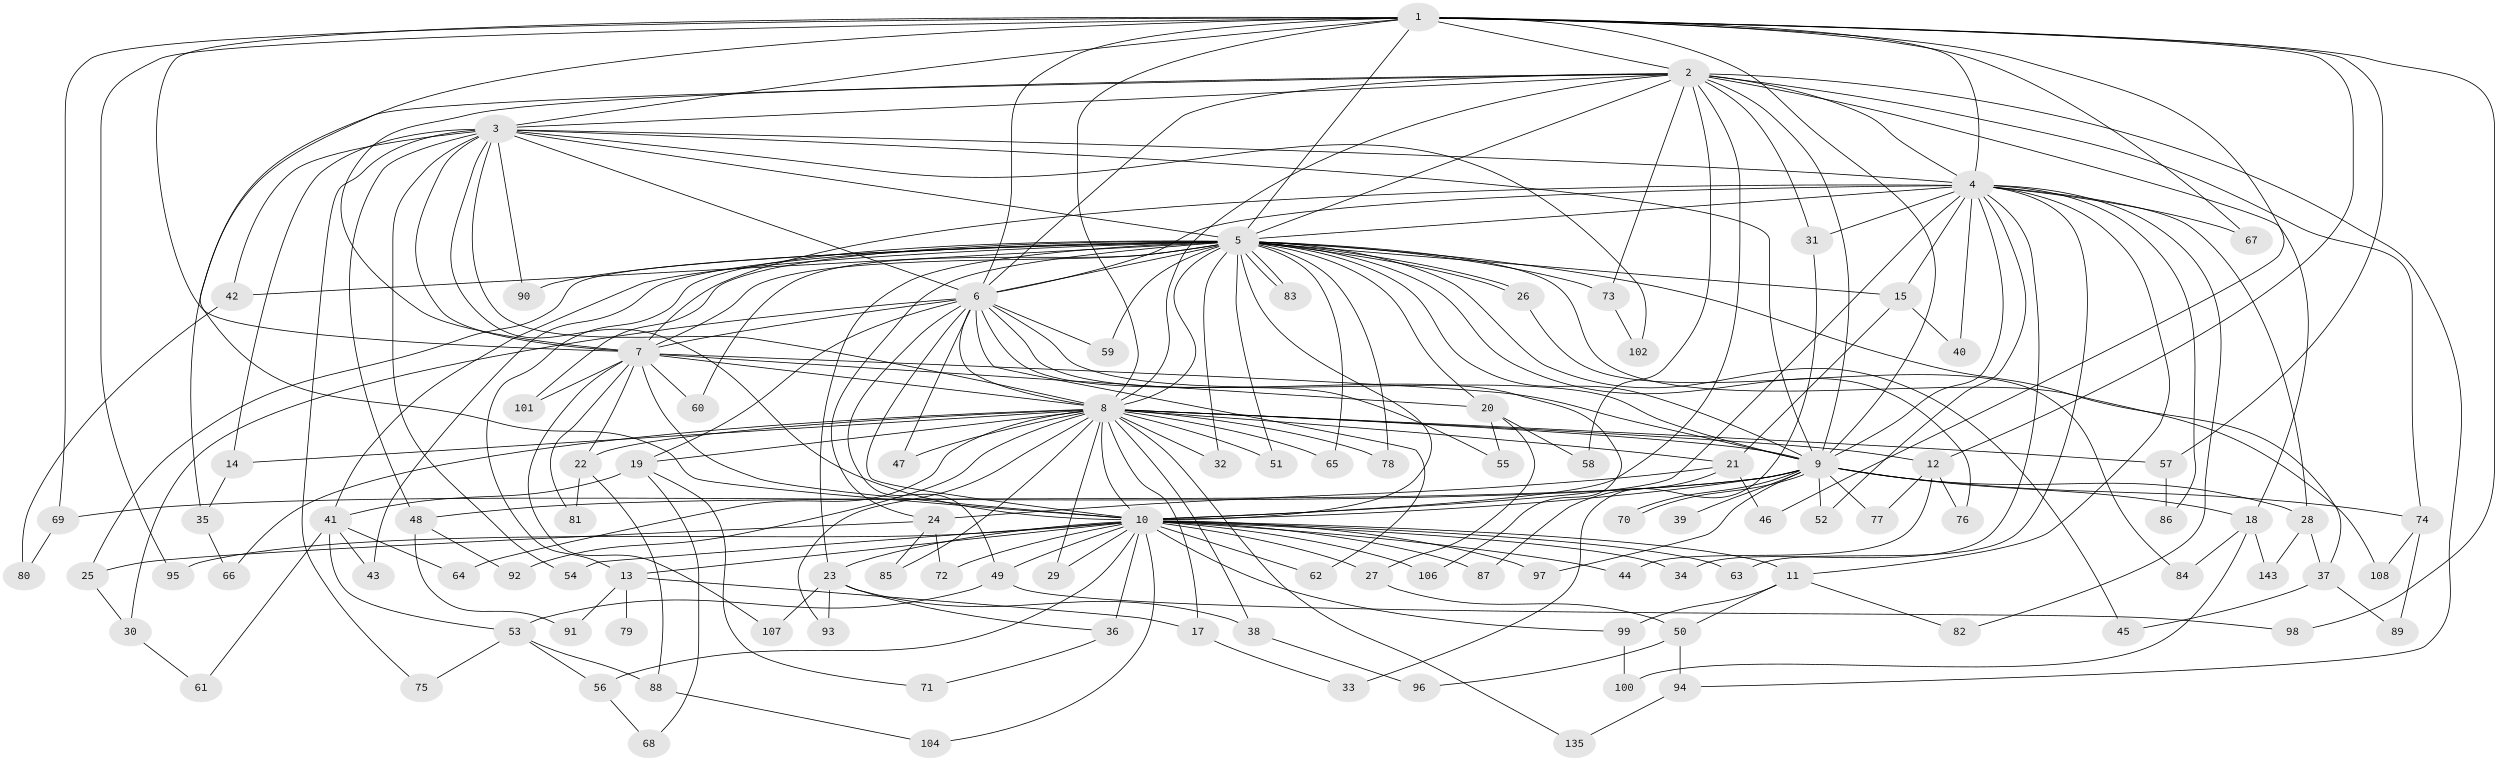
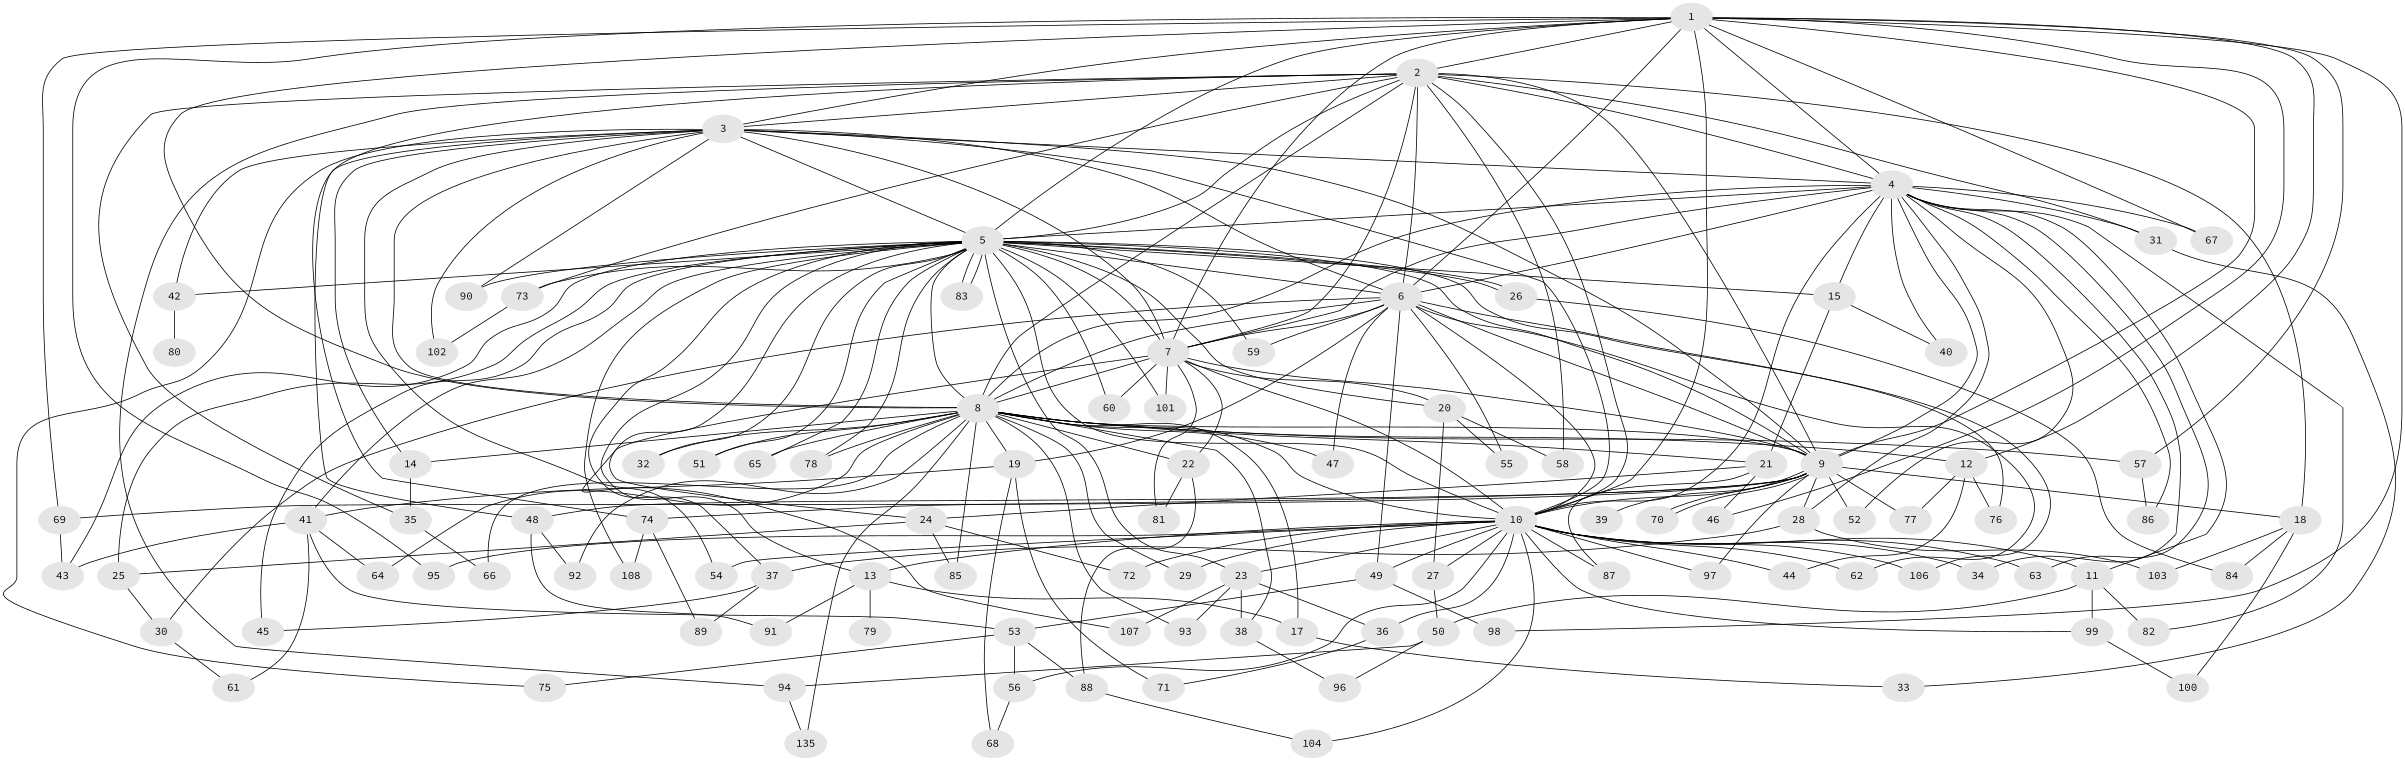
edge "4" -- "8": added
edge "69" -- "80": now "69" -- "43"
node "143": label "143" -> "103"
